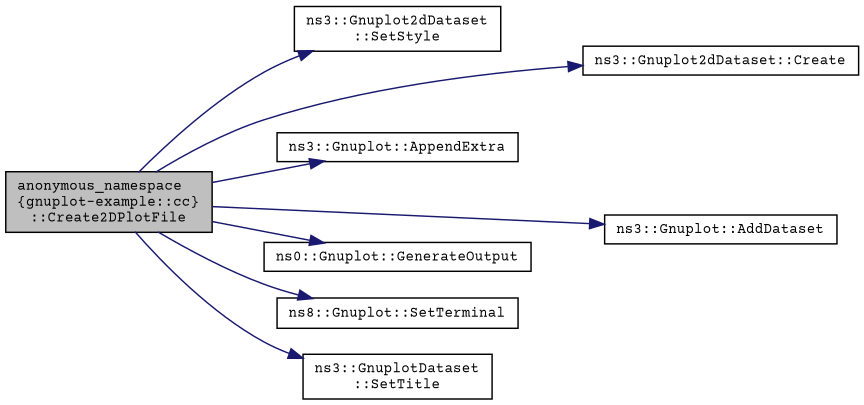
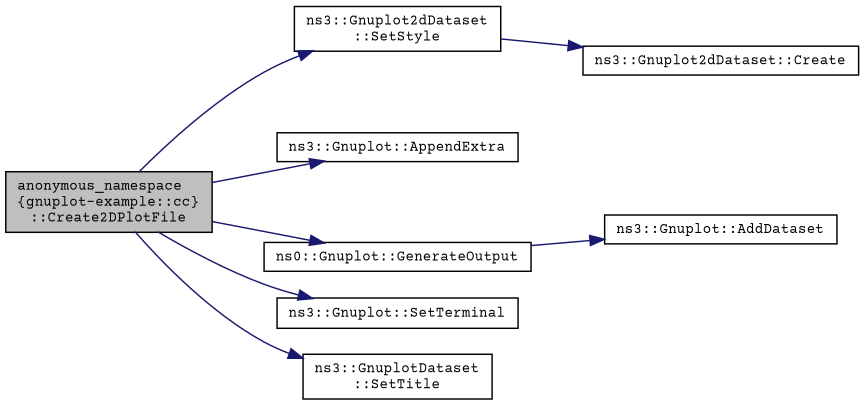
edge "anonymous_namespace {gnuplot-example::cc} ::Create2DPlotFile" -> "ns3::Gnuplot2dDataset::Create": now "ns3::Gnuplot2dDataset ::SetStyle" -> "ns3::Gnuplot2dDataset::Create"
edge "anonymous_namespace {gnuplot-example::cc} ::Create2DPlotFile" -> "ns3::Gnuplot::AddDataset": now "ns0::Gnuplot::GenerateOutput" -> "ns3::Gnuplot::AddDataset"
node "ns8::Gnuplot::SetTerminal": label "ns8::Gnuplot::SetTerminal" -> "ns3::Gnuplot::SetTerminal"
